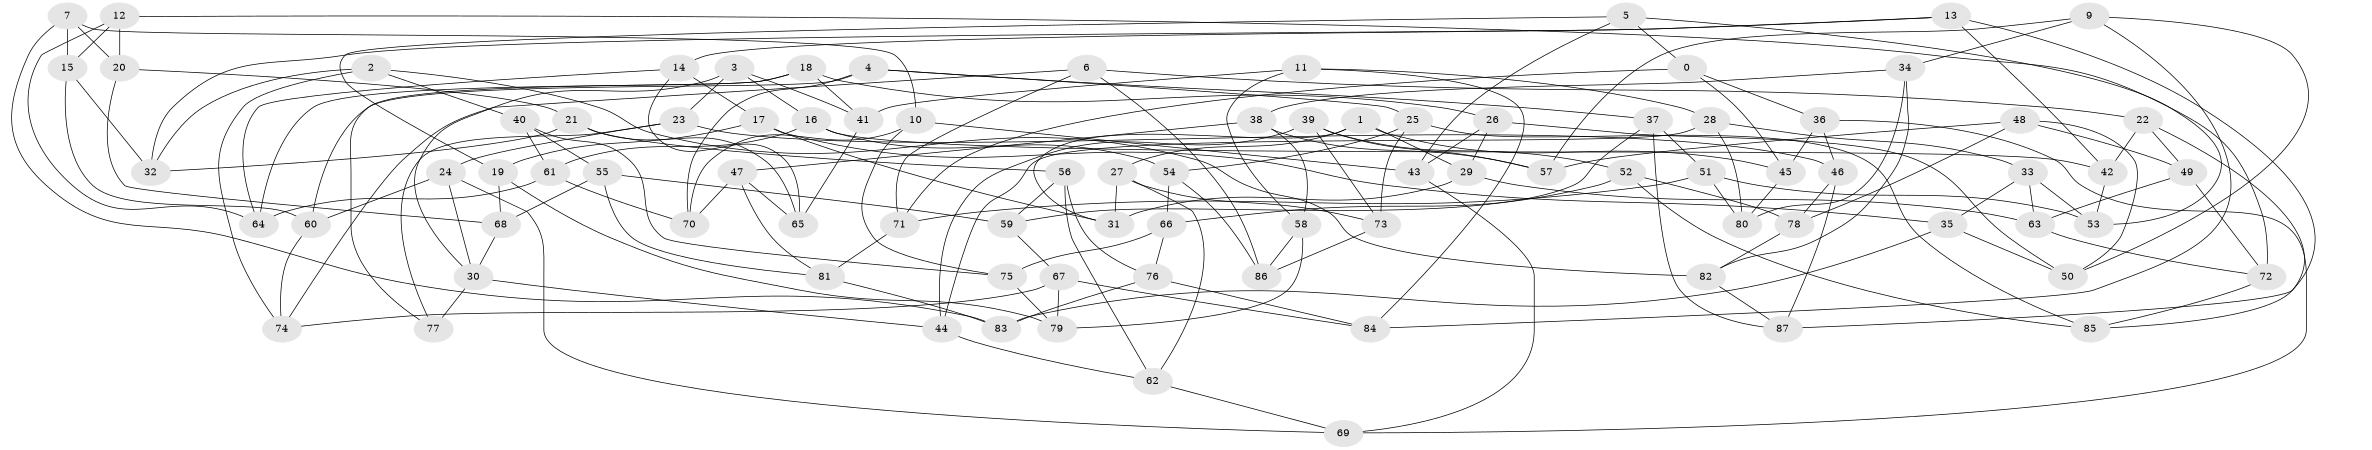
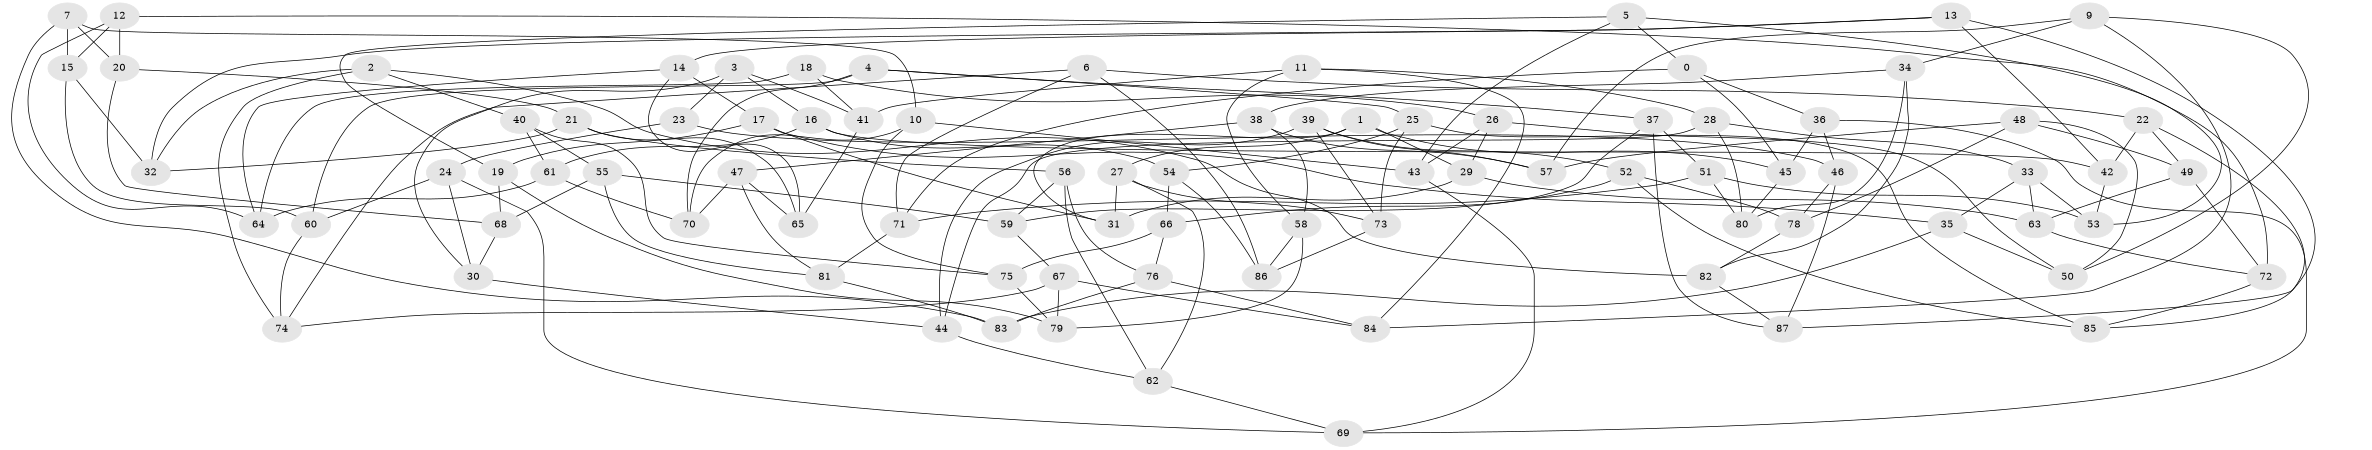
node "77": removed
